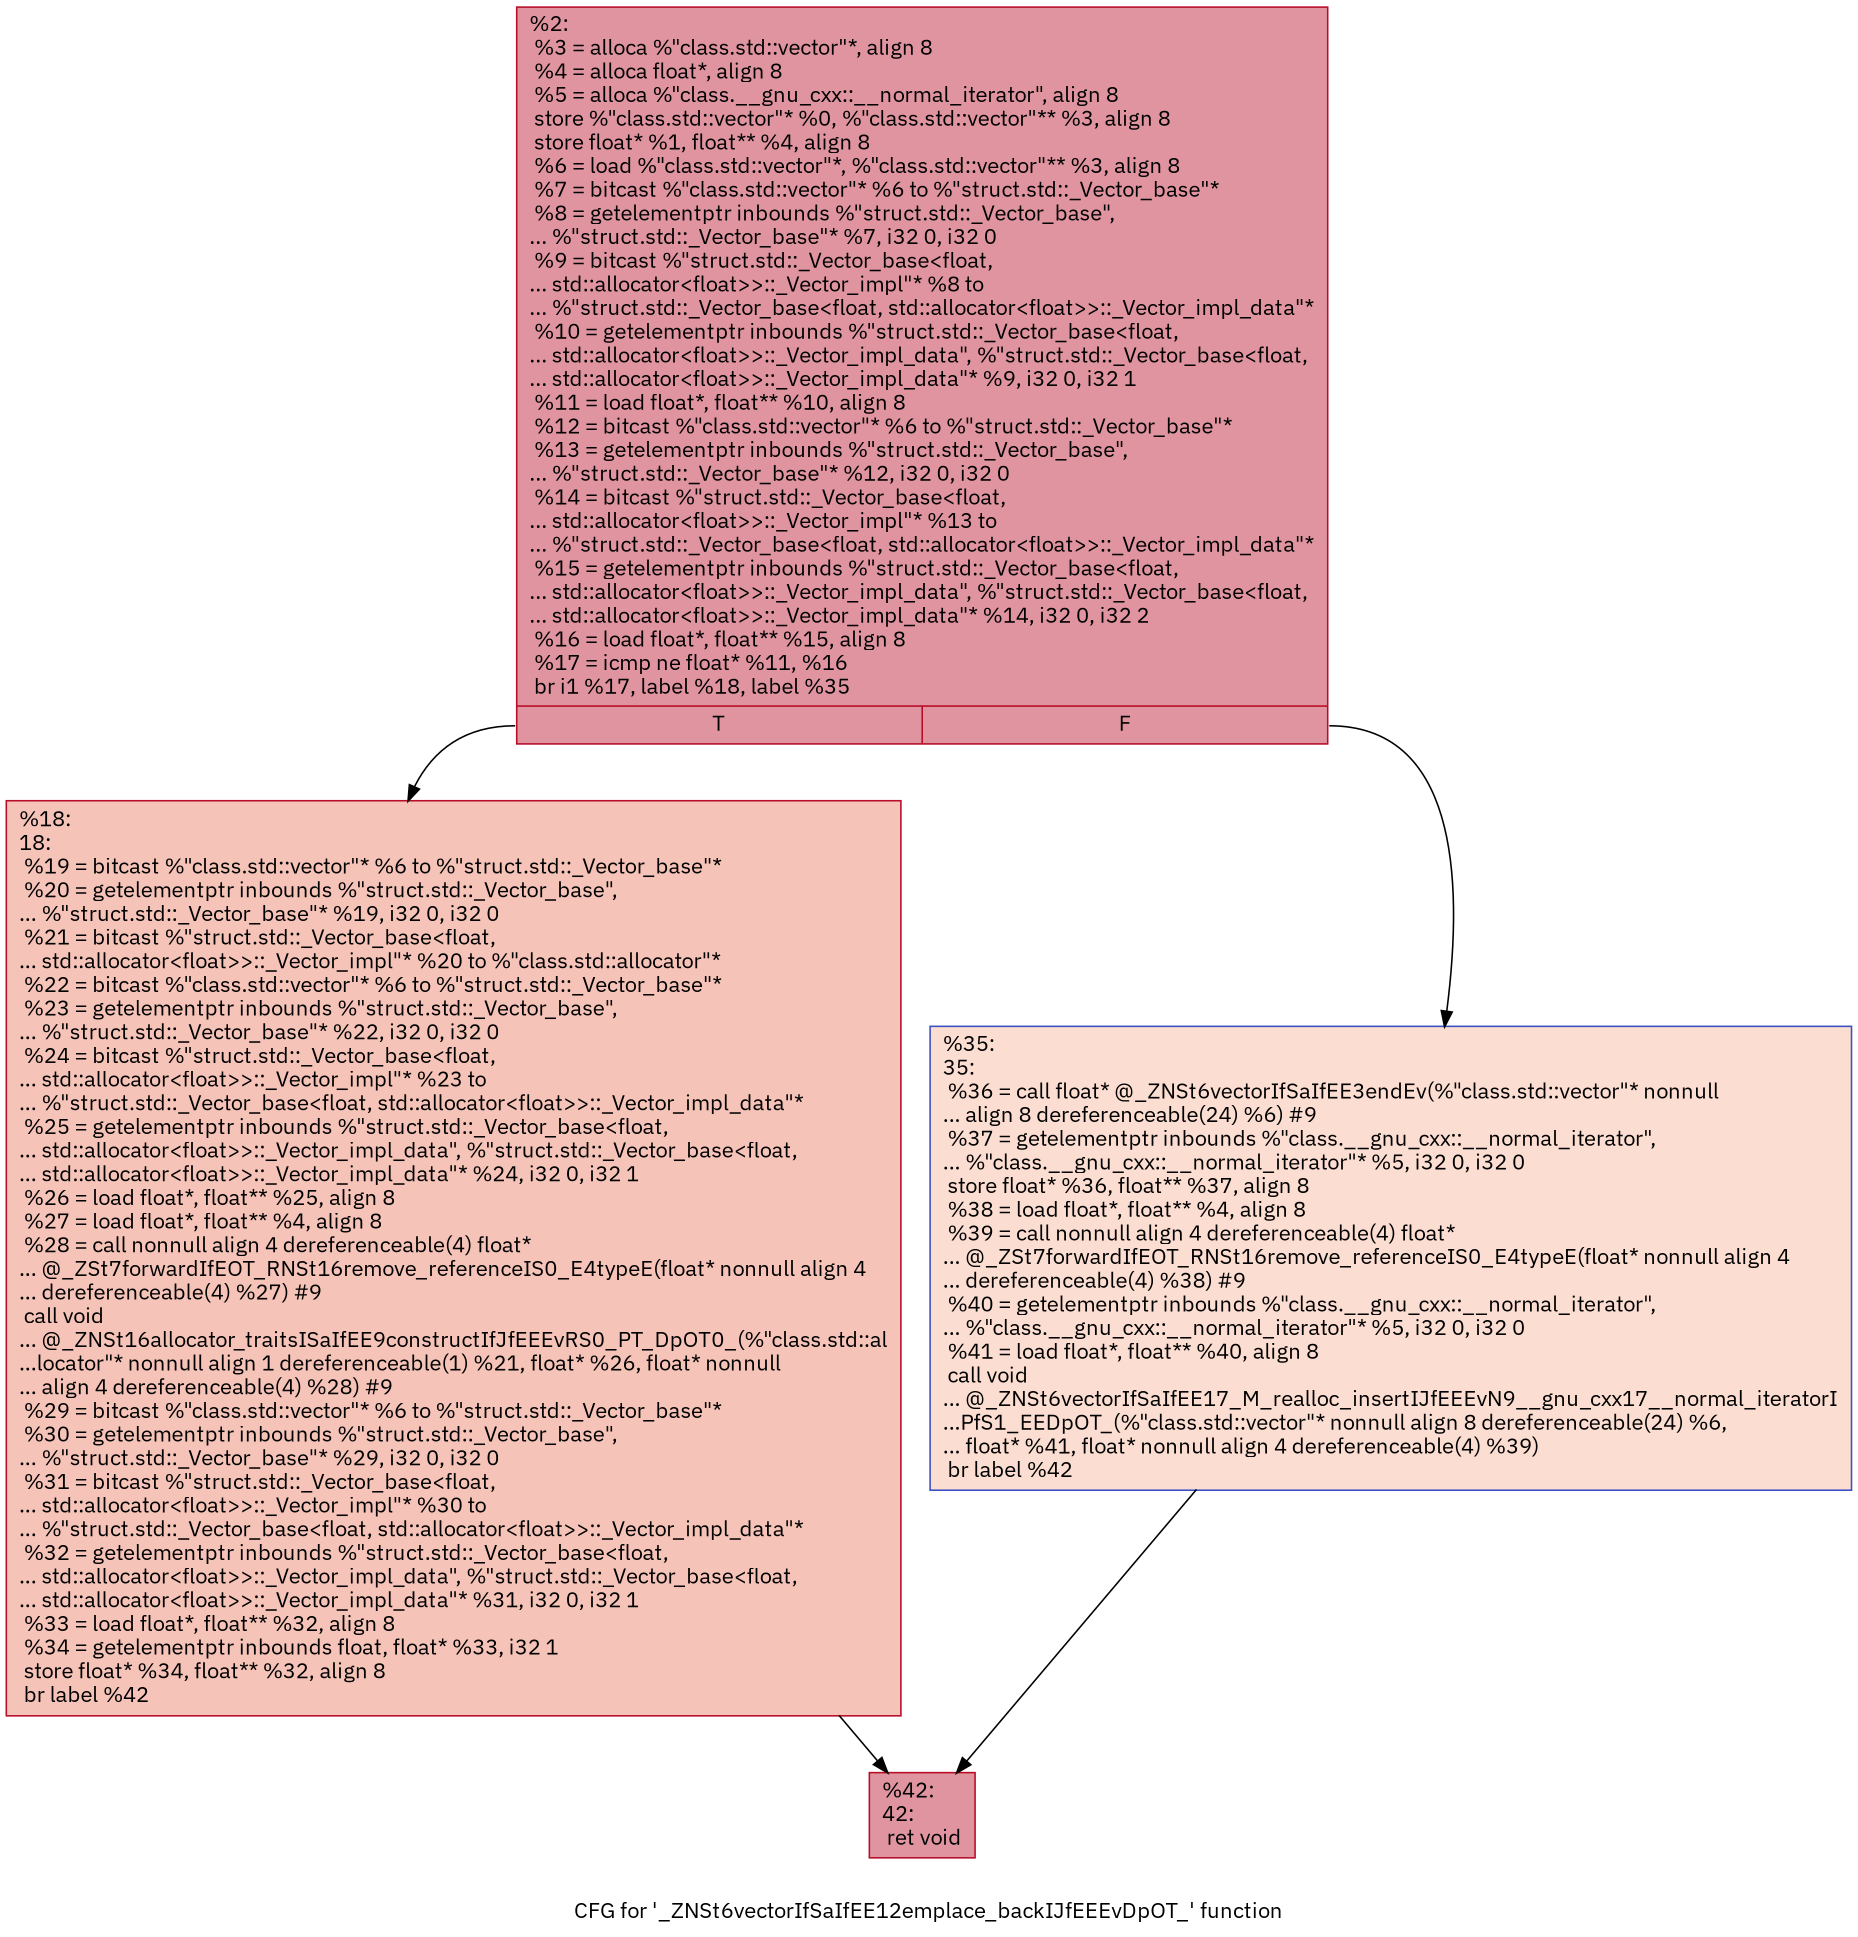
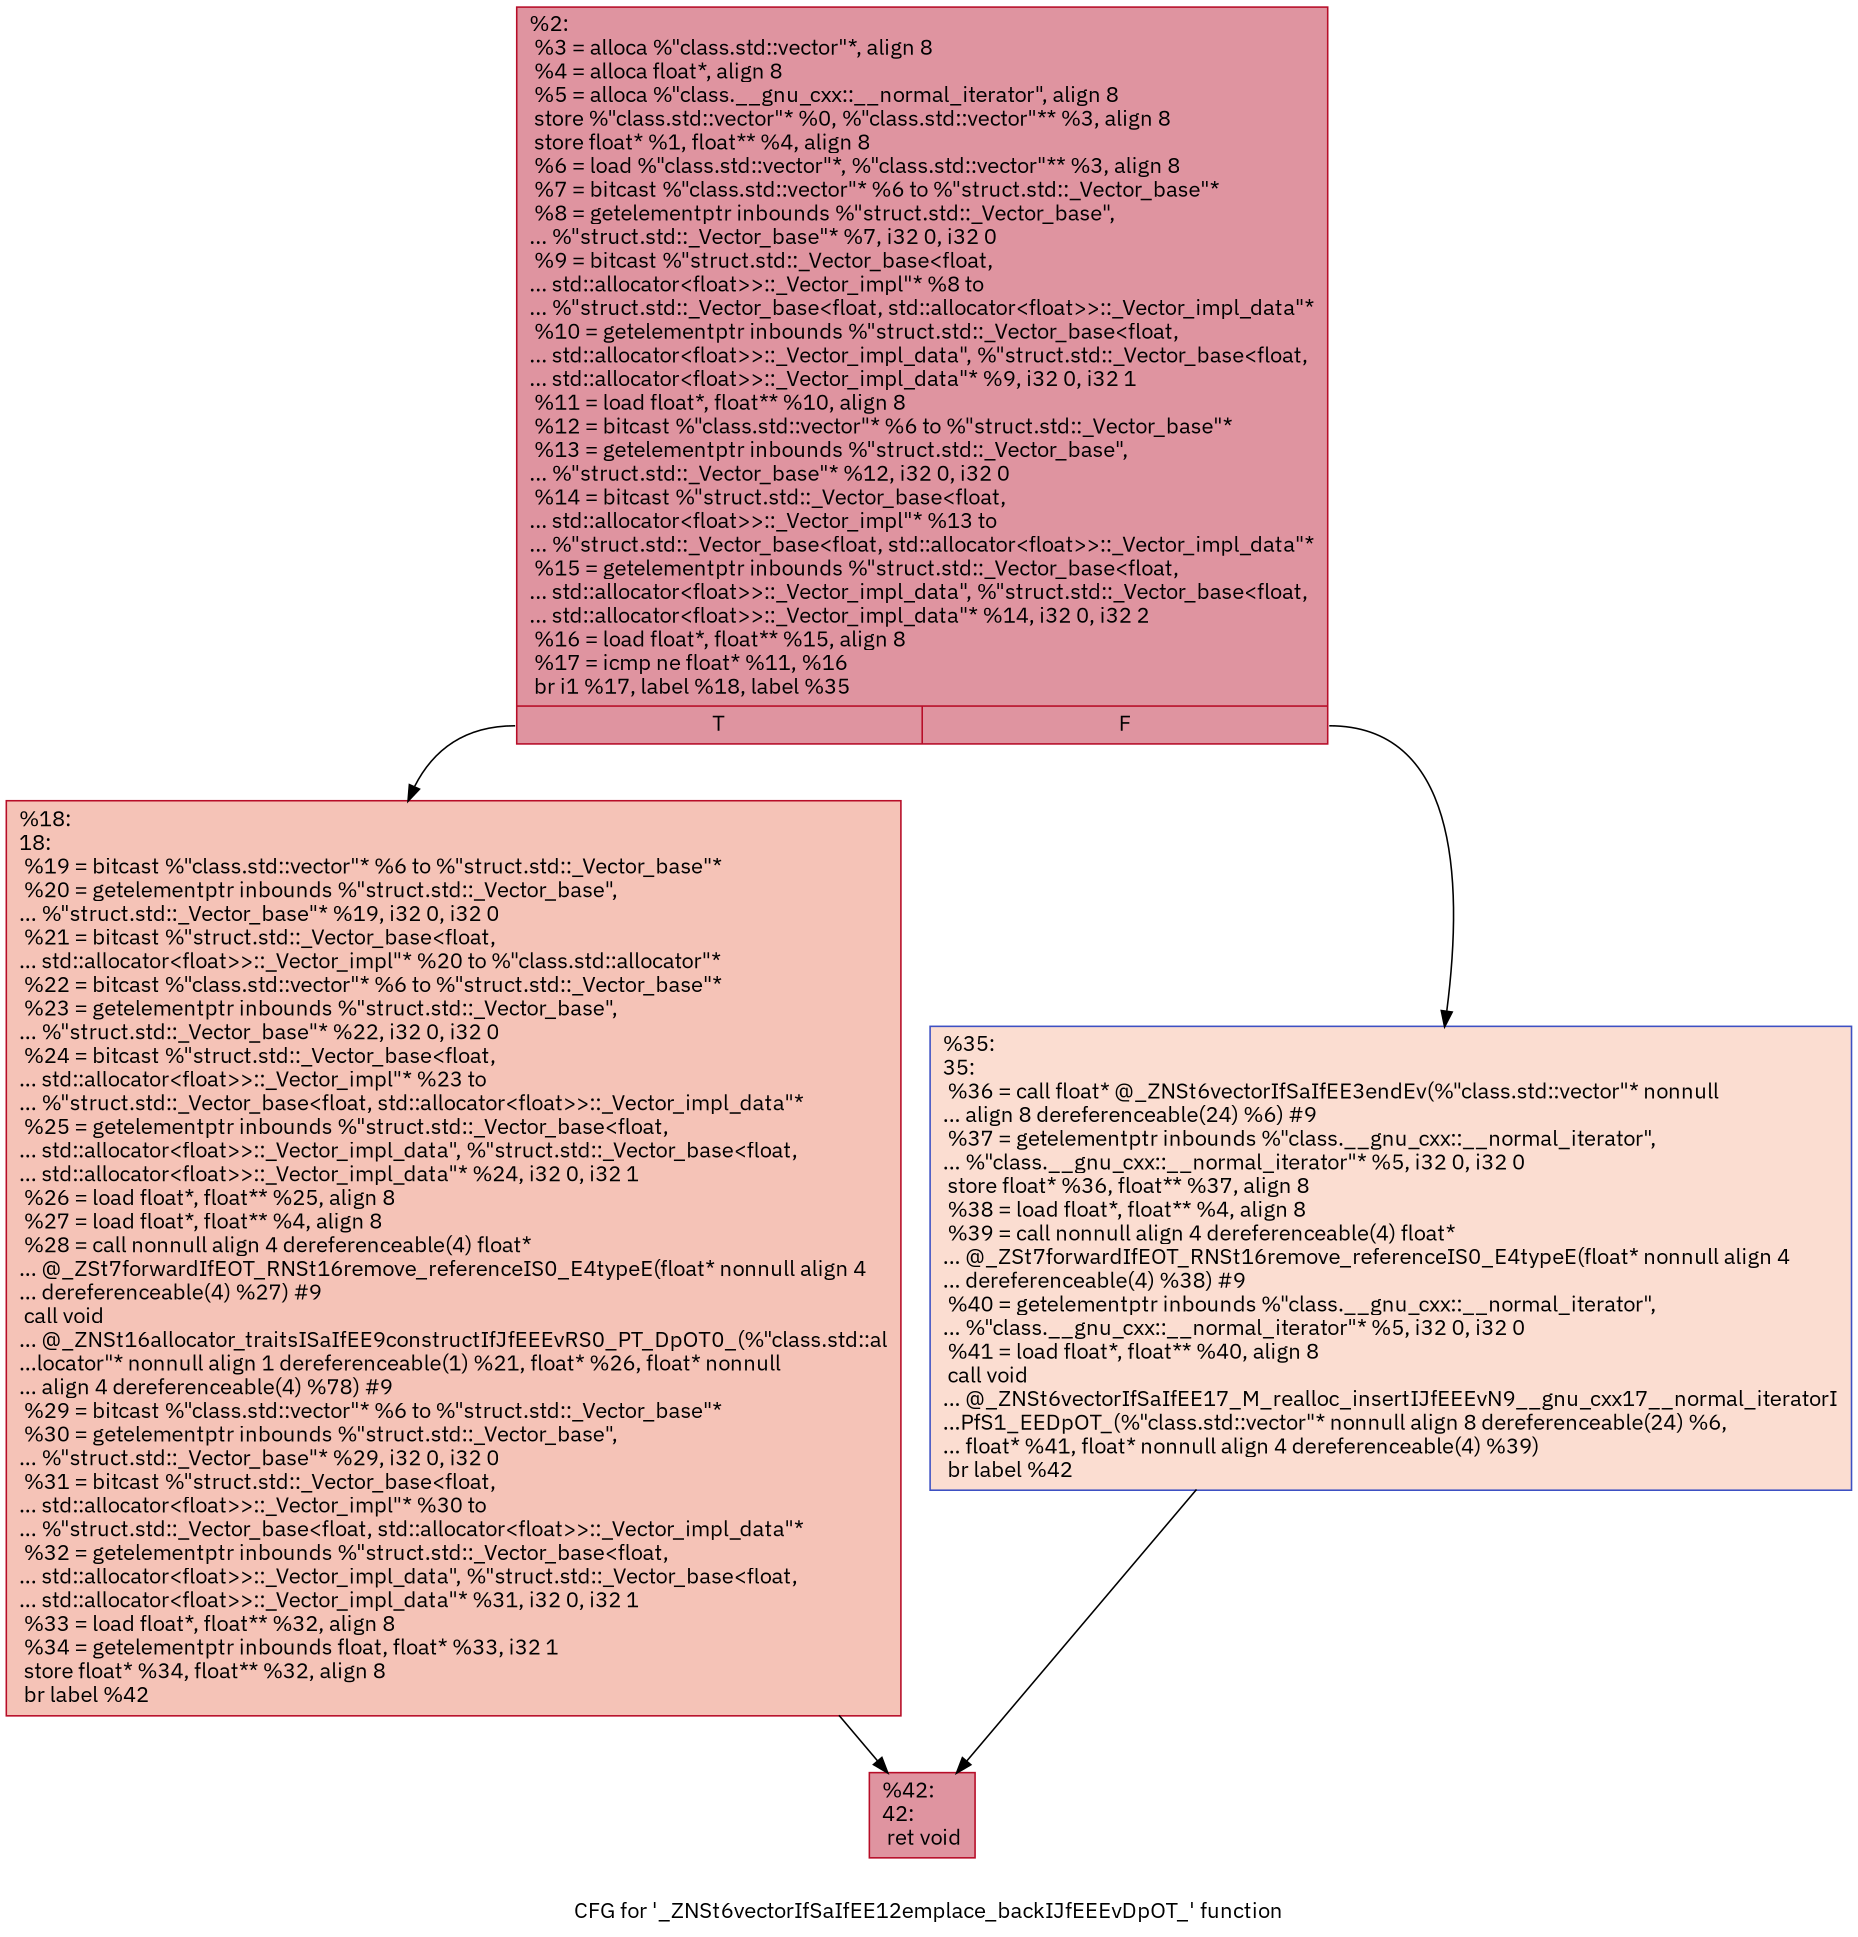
node "%18:": text "... align 4 dereferenceable(4) %28) #9" -> "... align 4 dereferenceable(4) %78) #9"
